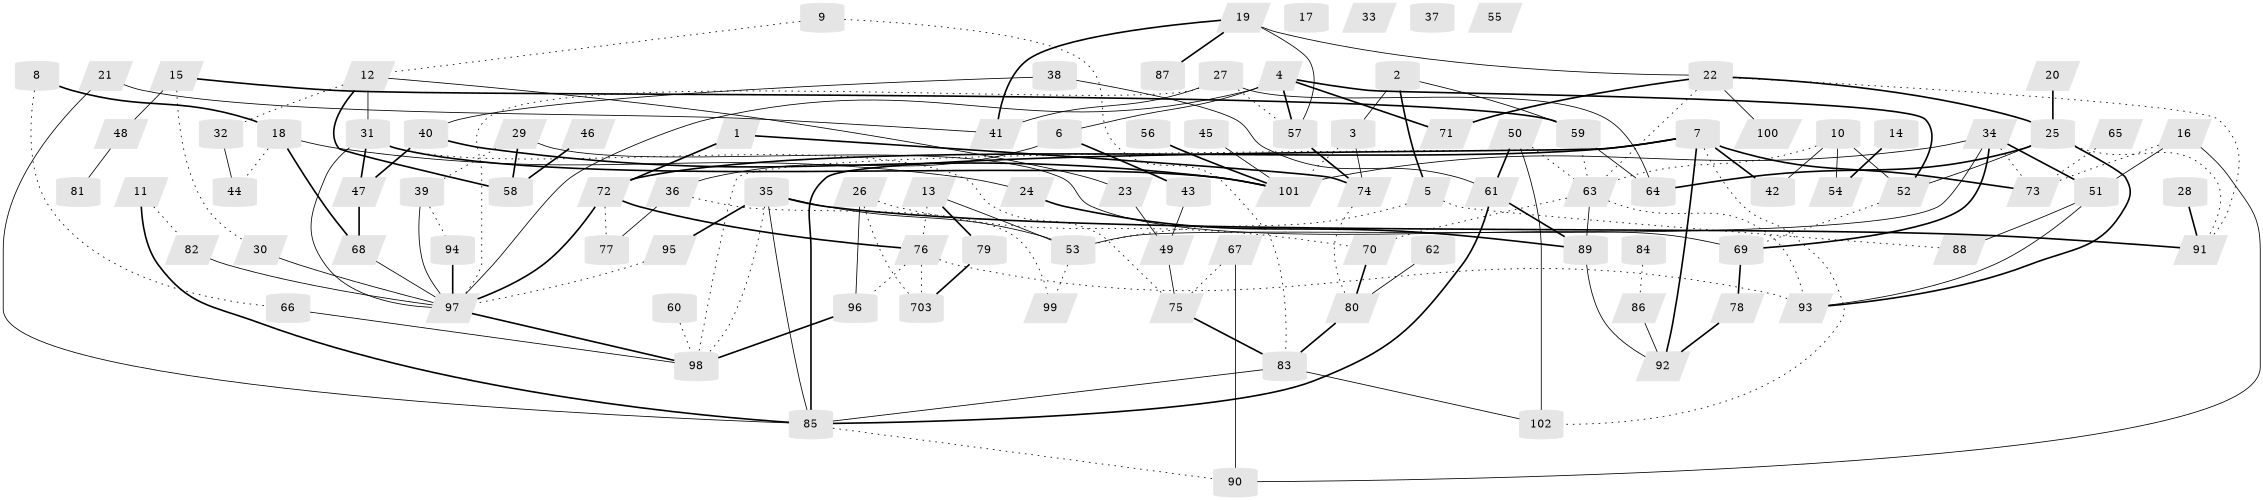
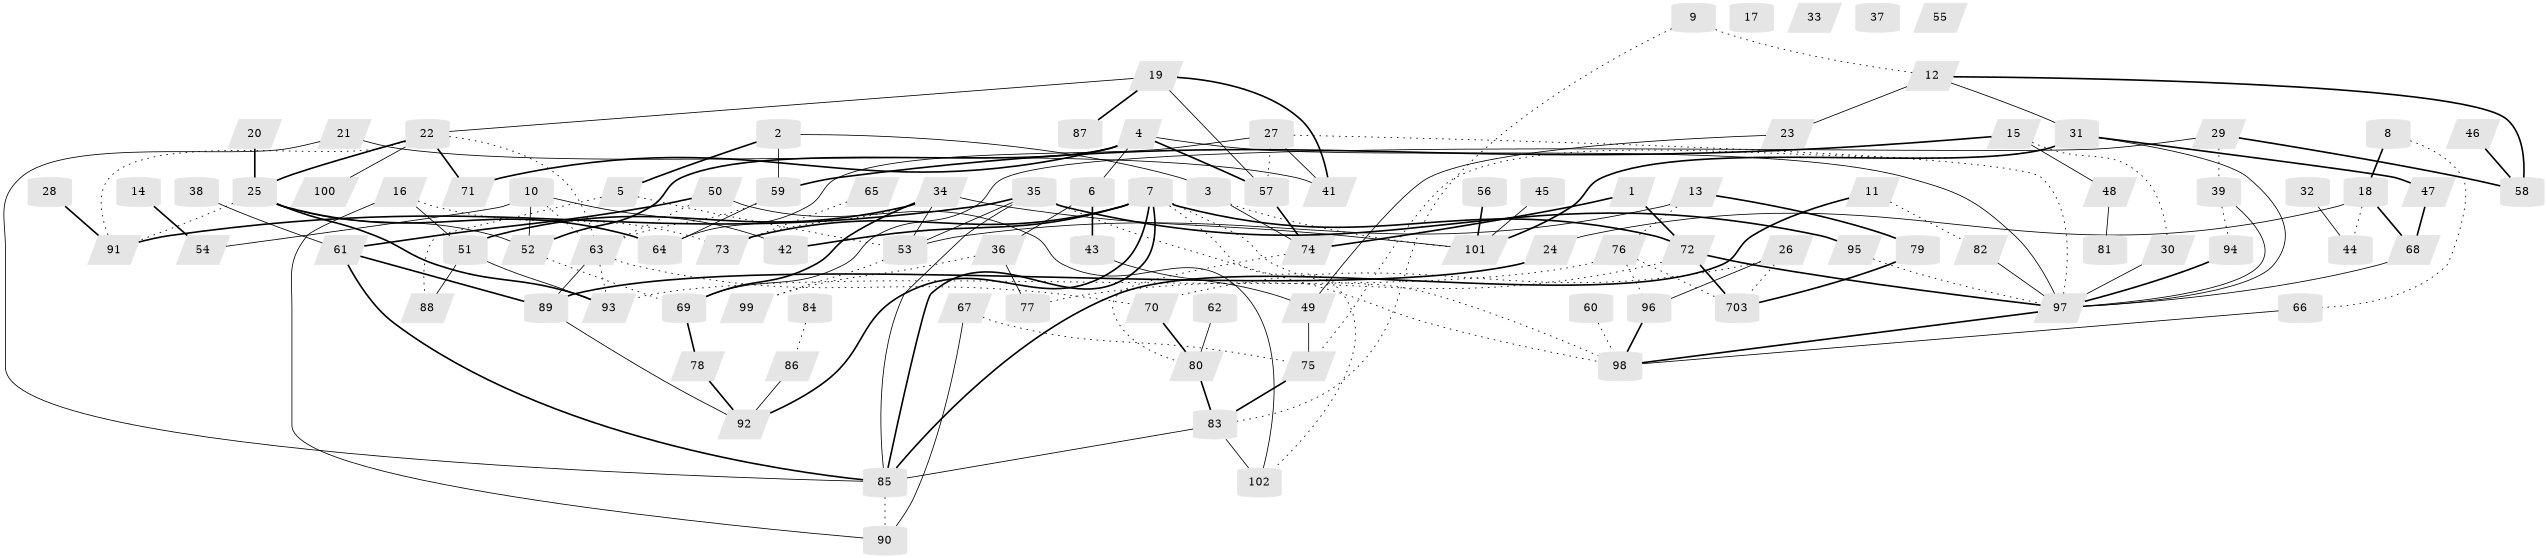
edge "12" -- "32": removed
node "40": removed
edge "72" -- "76": now "72" -- "703"
